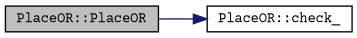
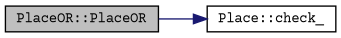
node "PlaceOR::check_": label "PlaceOR::check_" -> "Place::check_"
